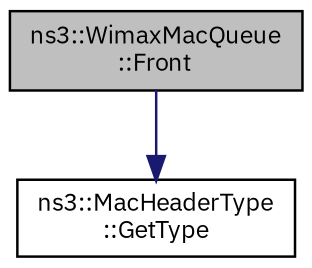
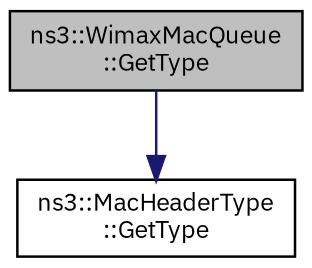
node "ns3::WimaxMacQueue ::Front": label "ns3::WimaxMacQueue ::Front" -> "ns3::WimaxMacQueue ::GetType"
